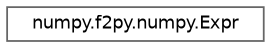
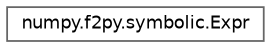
node "numpy.f2py.numpy.Expr": label "numpy.f2py.numpy.Expr" -> "numpy.f2py.symbolic.Expr"
